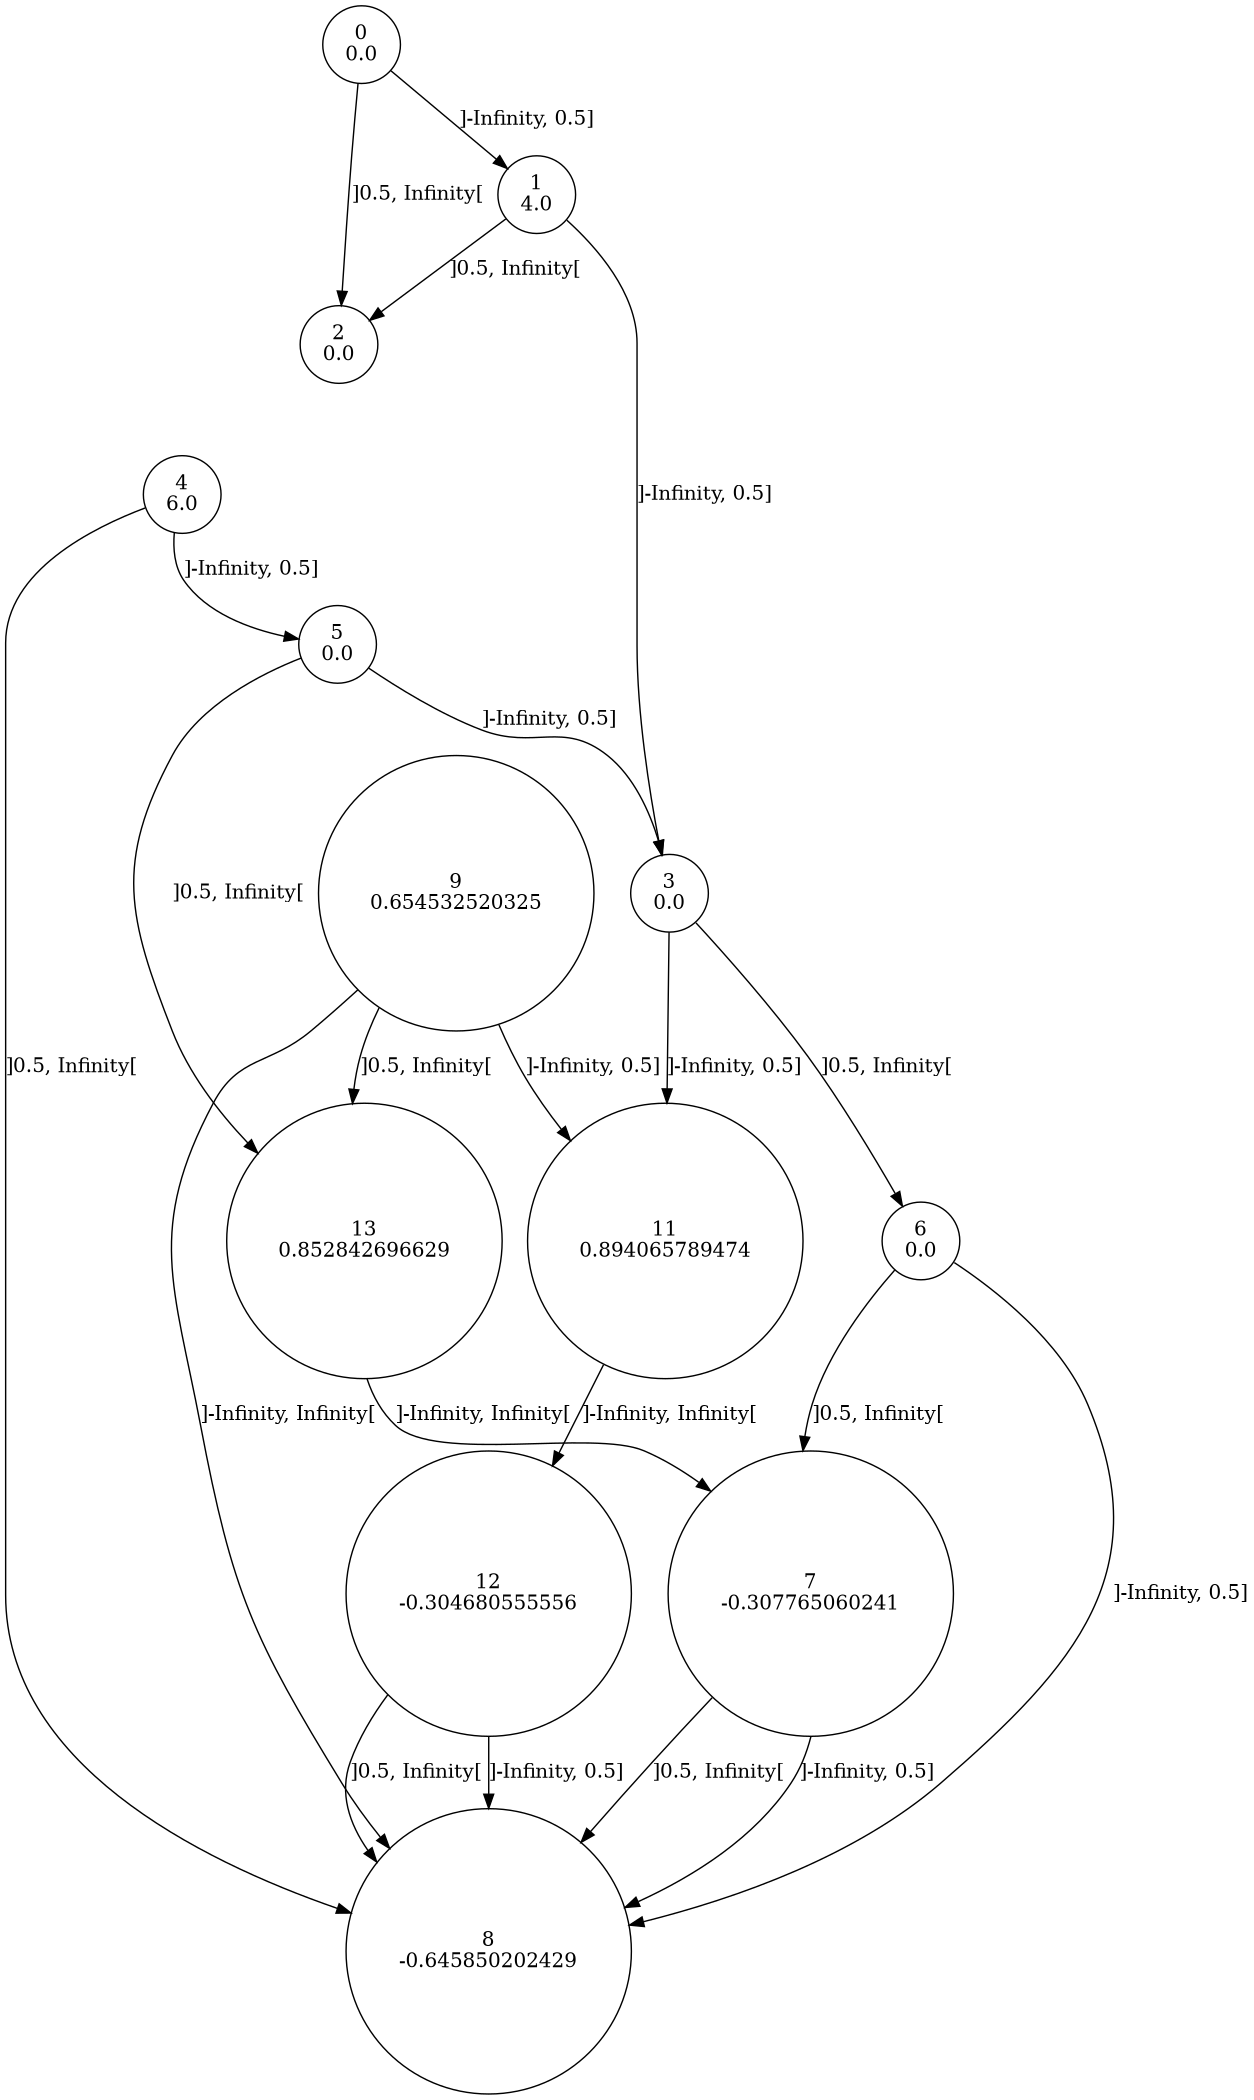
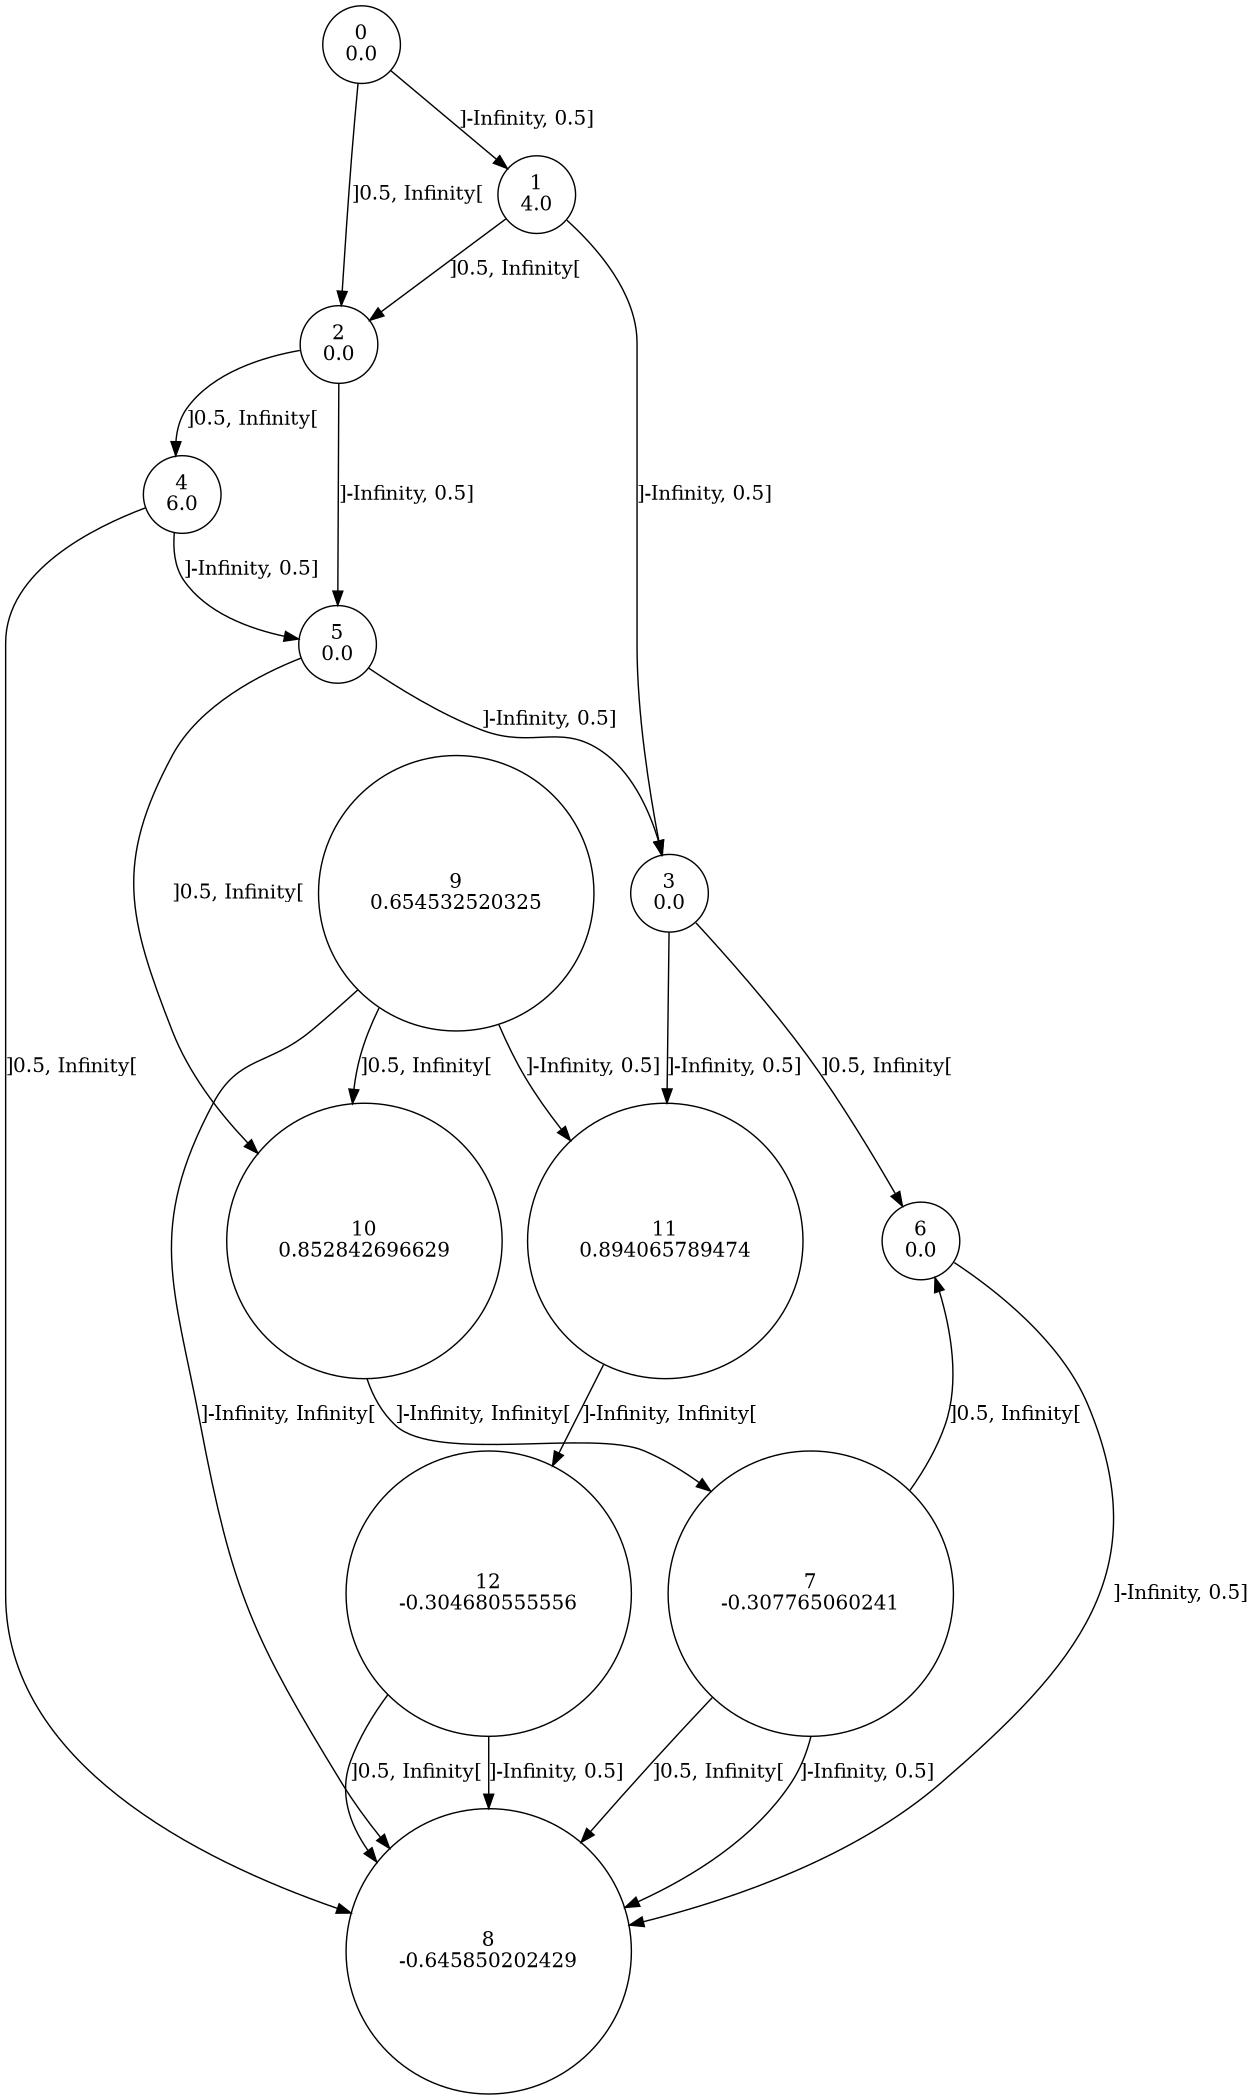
edge "2 0.0" -> "4 6.0": added, label "]0.5, Infinity["
edge "2 0.0" -> "5 0.0": added, label "]-Infinity, 0.5]"
node "13 0.852842696629": label "13 0.852842696629" -> "10 0.852842696629"
edge "6 0.0" -> "7 -0.307765060241": reversed
